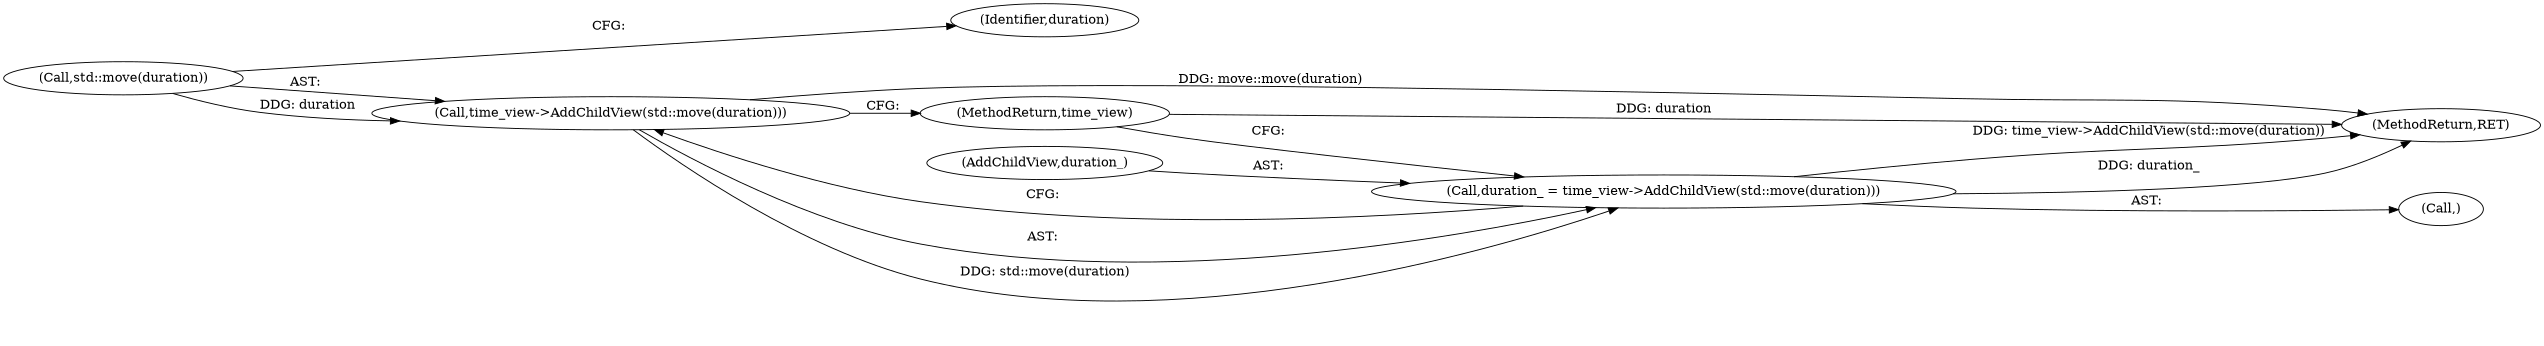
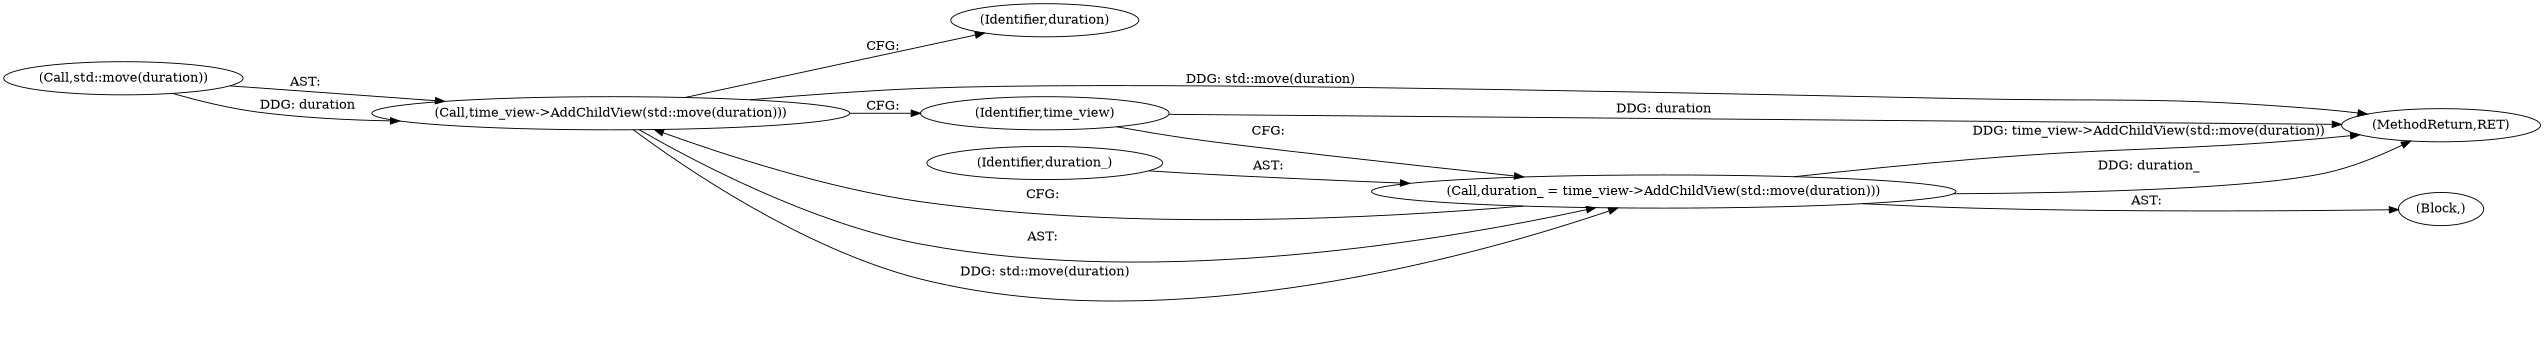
edge "(Call,std::move(duration))" -> "(Identifier,duration)": now "(Call,time_view->AddChildView(std::move(duration)))" -> "(Identifier,duration)"
edge "(Call,time_view->AddChildView(std::move(duration)))" -> "(MethodReturn,RET)": label "DDG: move::move(duration)" -> "DDG: std::move(duration)"
node "(MethodReturn,time_view)": label "(MethodReturn,time_view)" -> "(Identifier,time_view)"
node "(AddChildView,duration_)": label "(AddChildView,duration_)" -> "(Identifier,duration_)"
node "(Call,)": label "(Call,)" -> "(Block,)"
